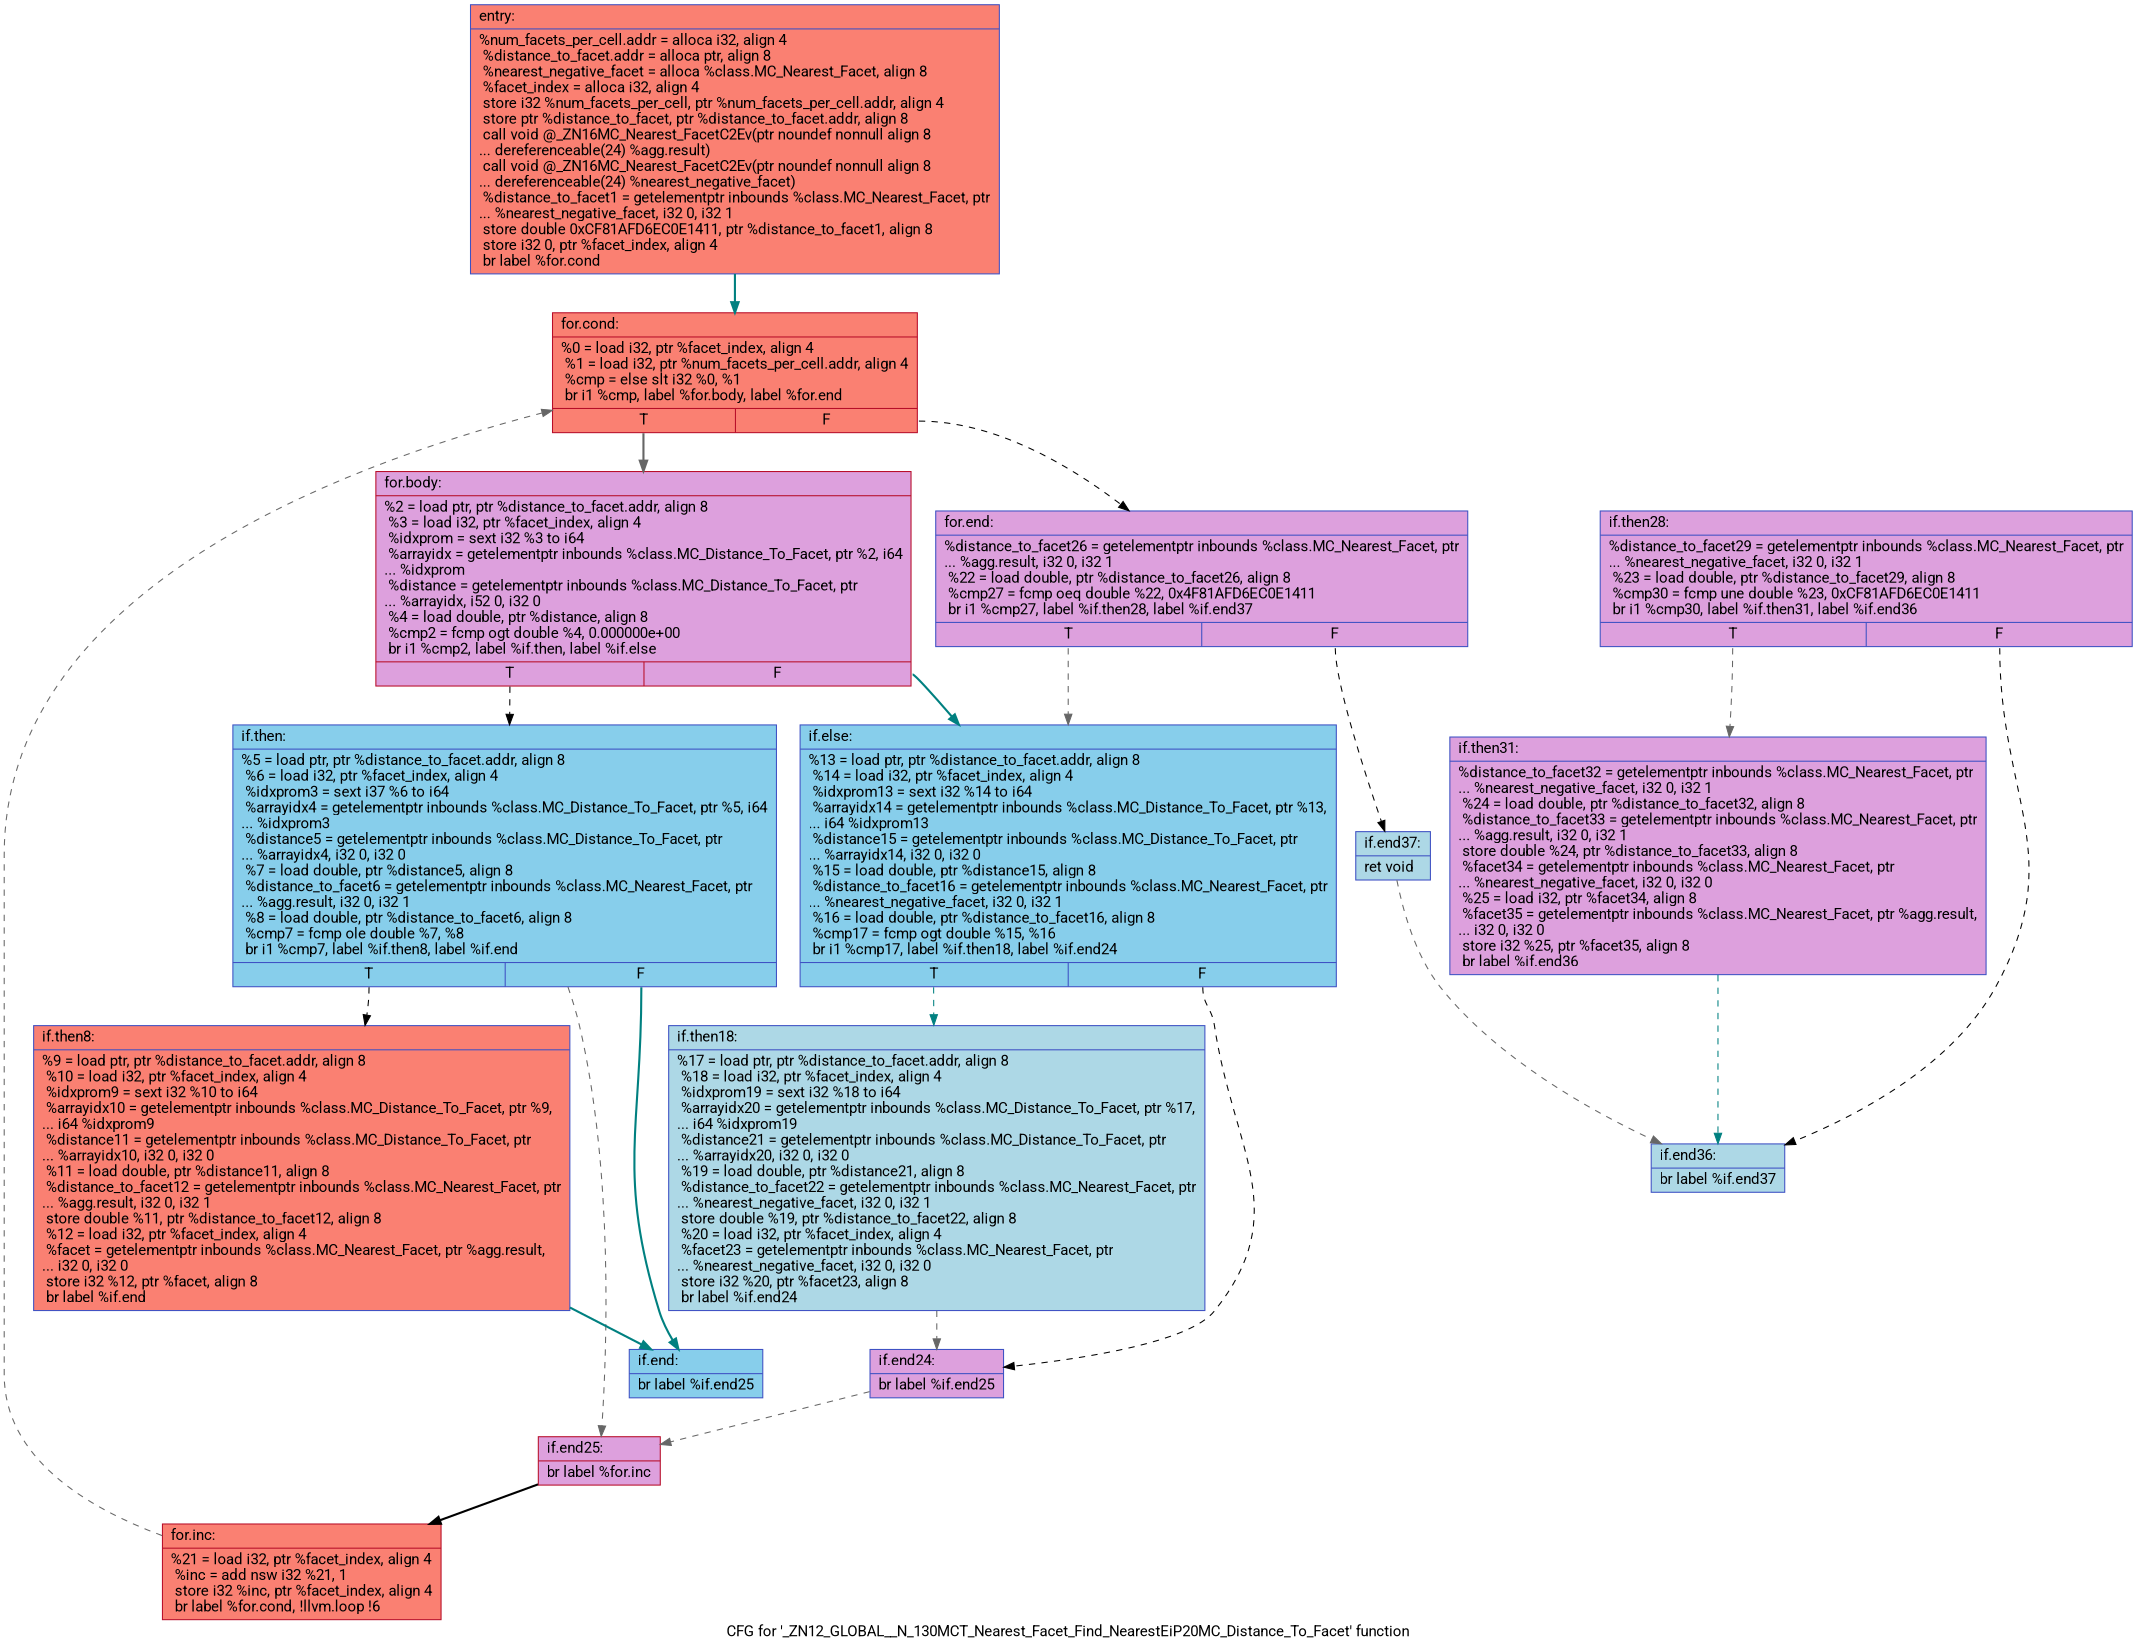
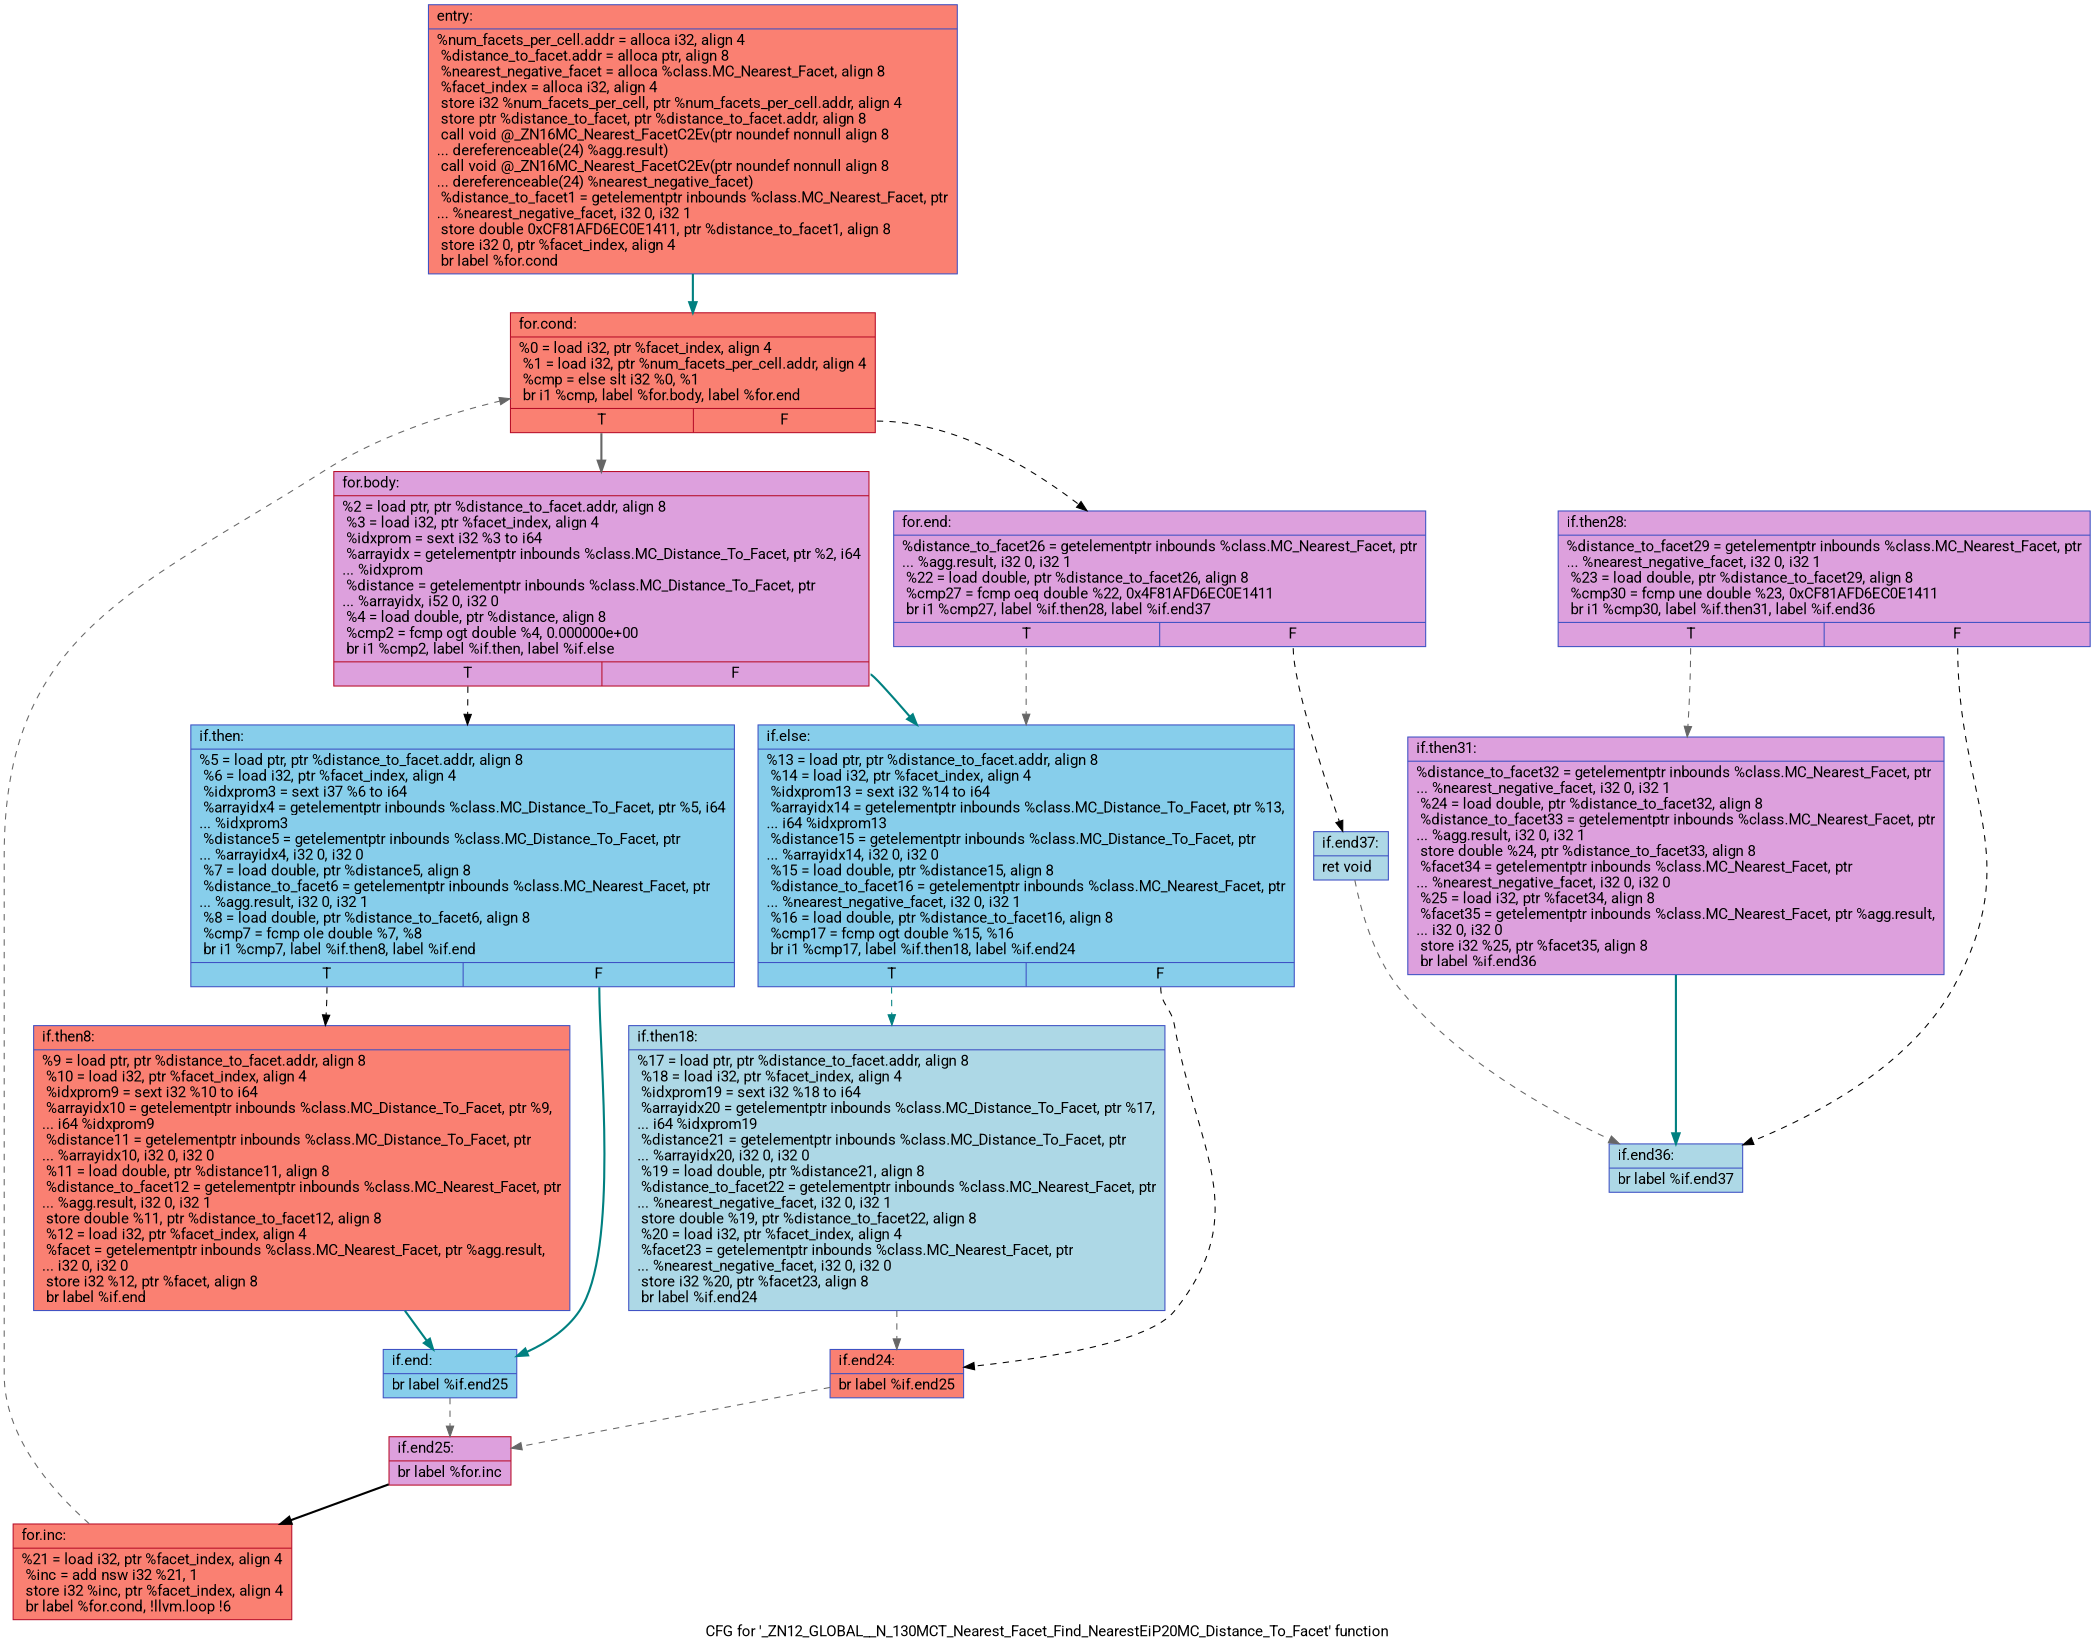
edge "if.then31:" -> "if.end36:": style dashed -> bold
edge "if.then:" -> "if.end25:": now "if.end:" -> "if.end25:"
node "if.end24:": fillcolor plum -> salmon
